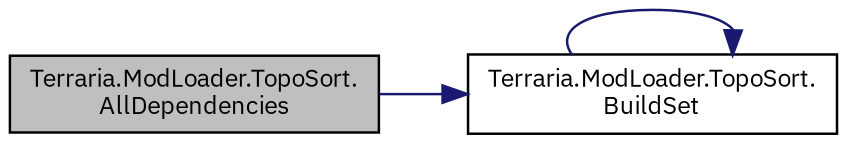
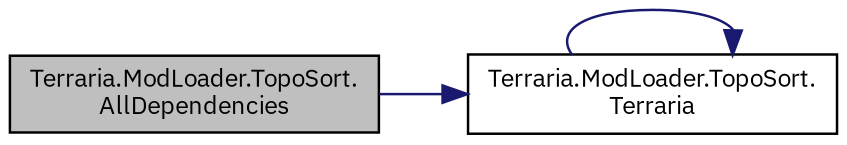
node "Terraria.ModLoader.TopoSort. BuildSet": label "Terraria.ModLoader.TopoSort. BuildSet" -> "Terraria.ModLoader.TopoSort. Terraria"
